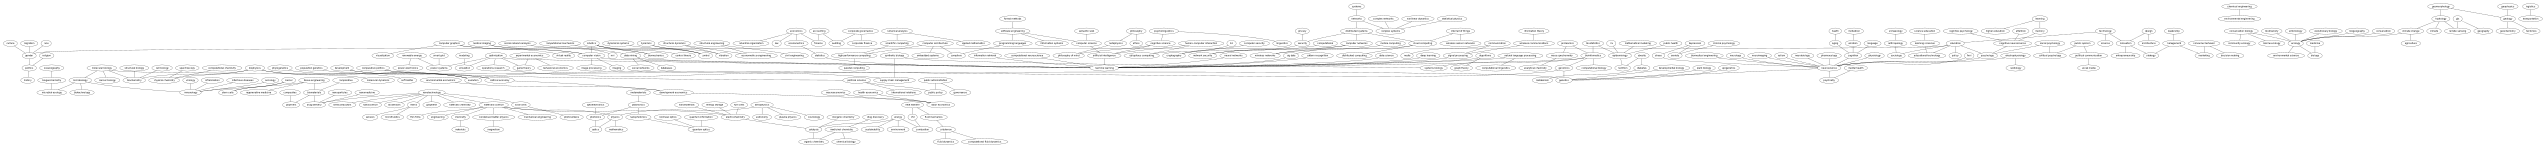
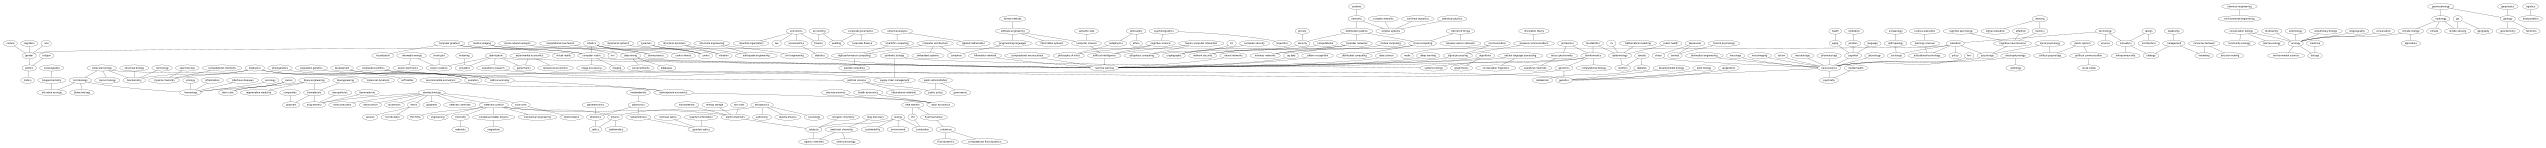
node "econometrics engineering": label "econometrics engineering" -> "earthquake engineering"
node "computational linguistics": label "computational linguistics" -> "conservation linguistics"
node "comparative": label "comparative" -> "bioengineering"
